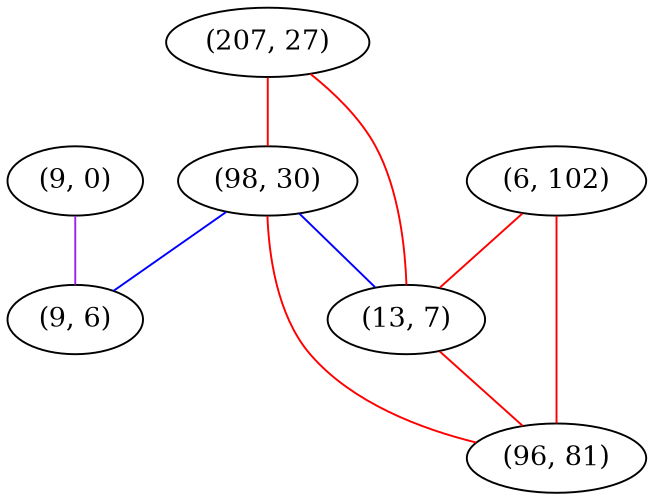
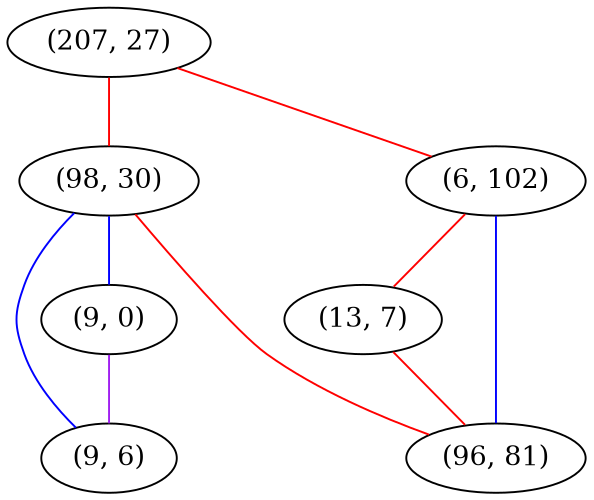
edge "(207, 27)" -- "(13, 7)": now "(207, 27)" -- "(6, 102)"
edge "(98, 30)" -- "(13, 7)": now "(98, 30)" -- "(9, 0)"
edge "(6, 102)" -- "(96, 81)": color red -> blue
